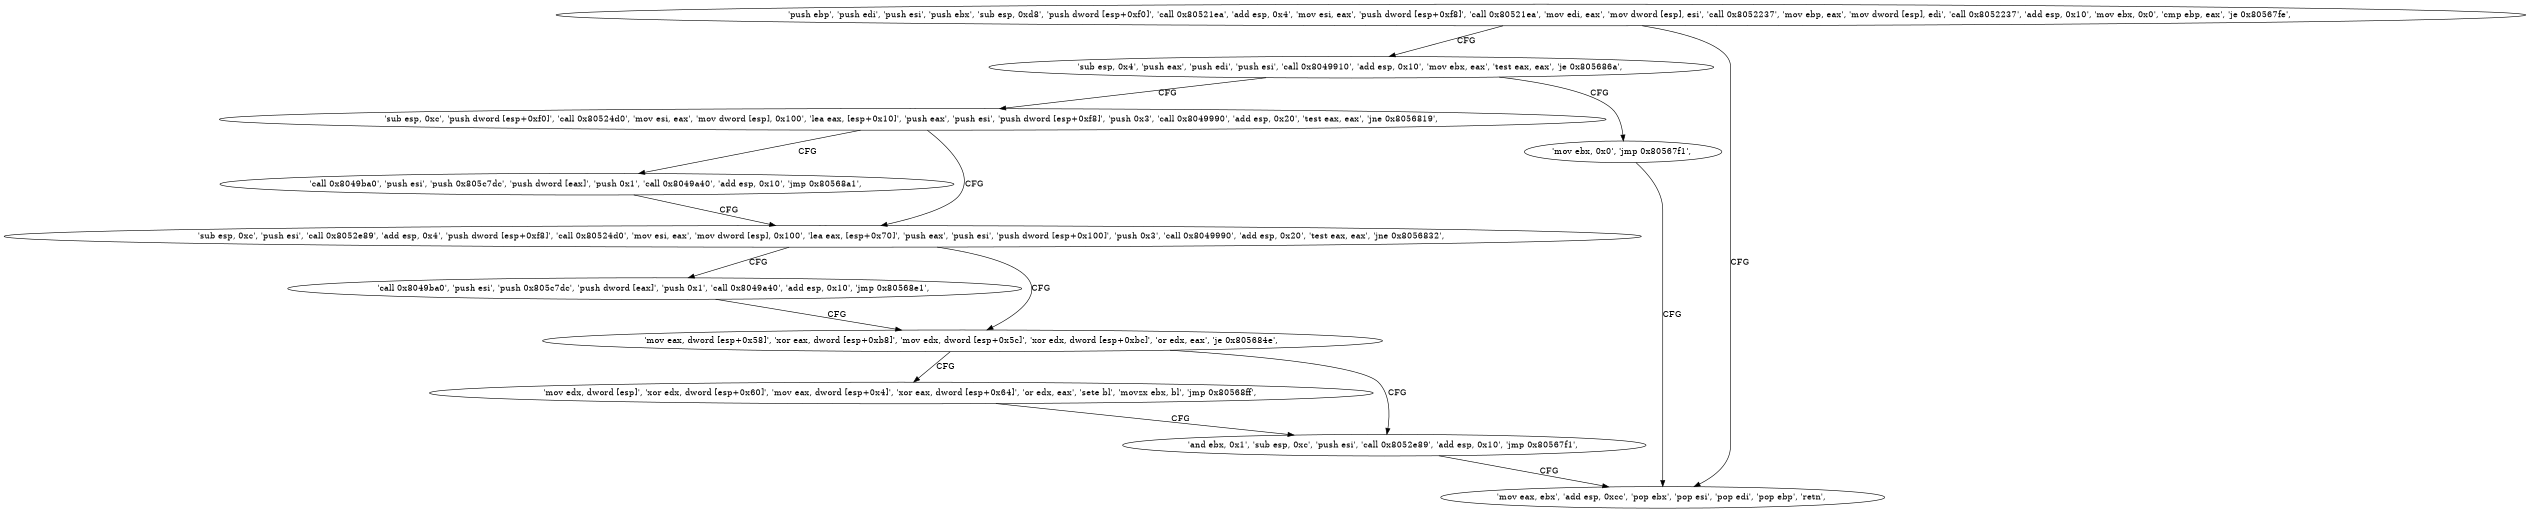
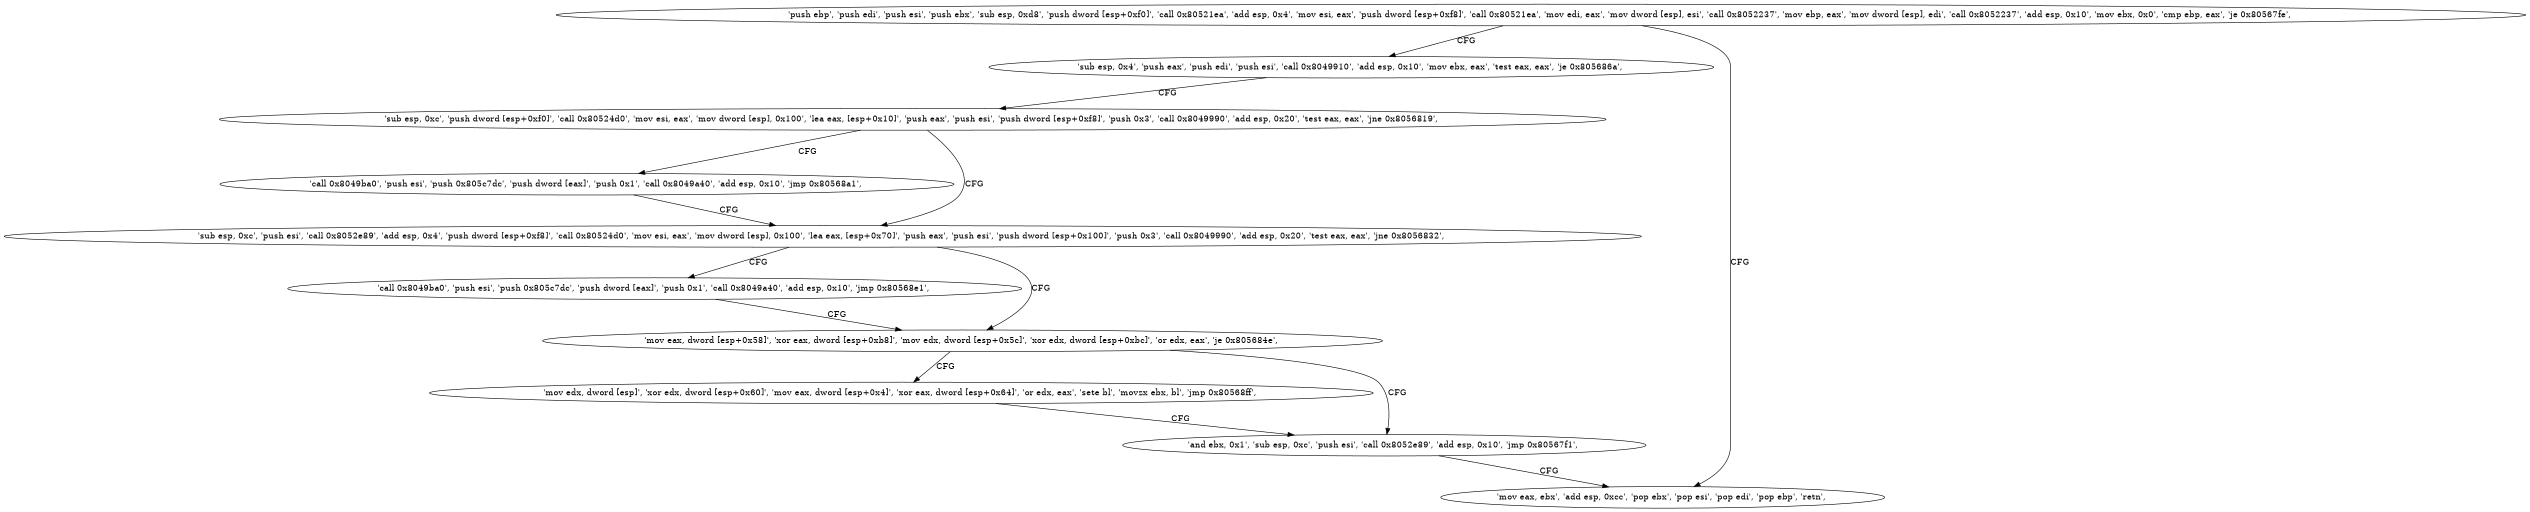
node "'mov ebx, 0x0', 'jmp 0x80567f1',": removed
